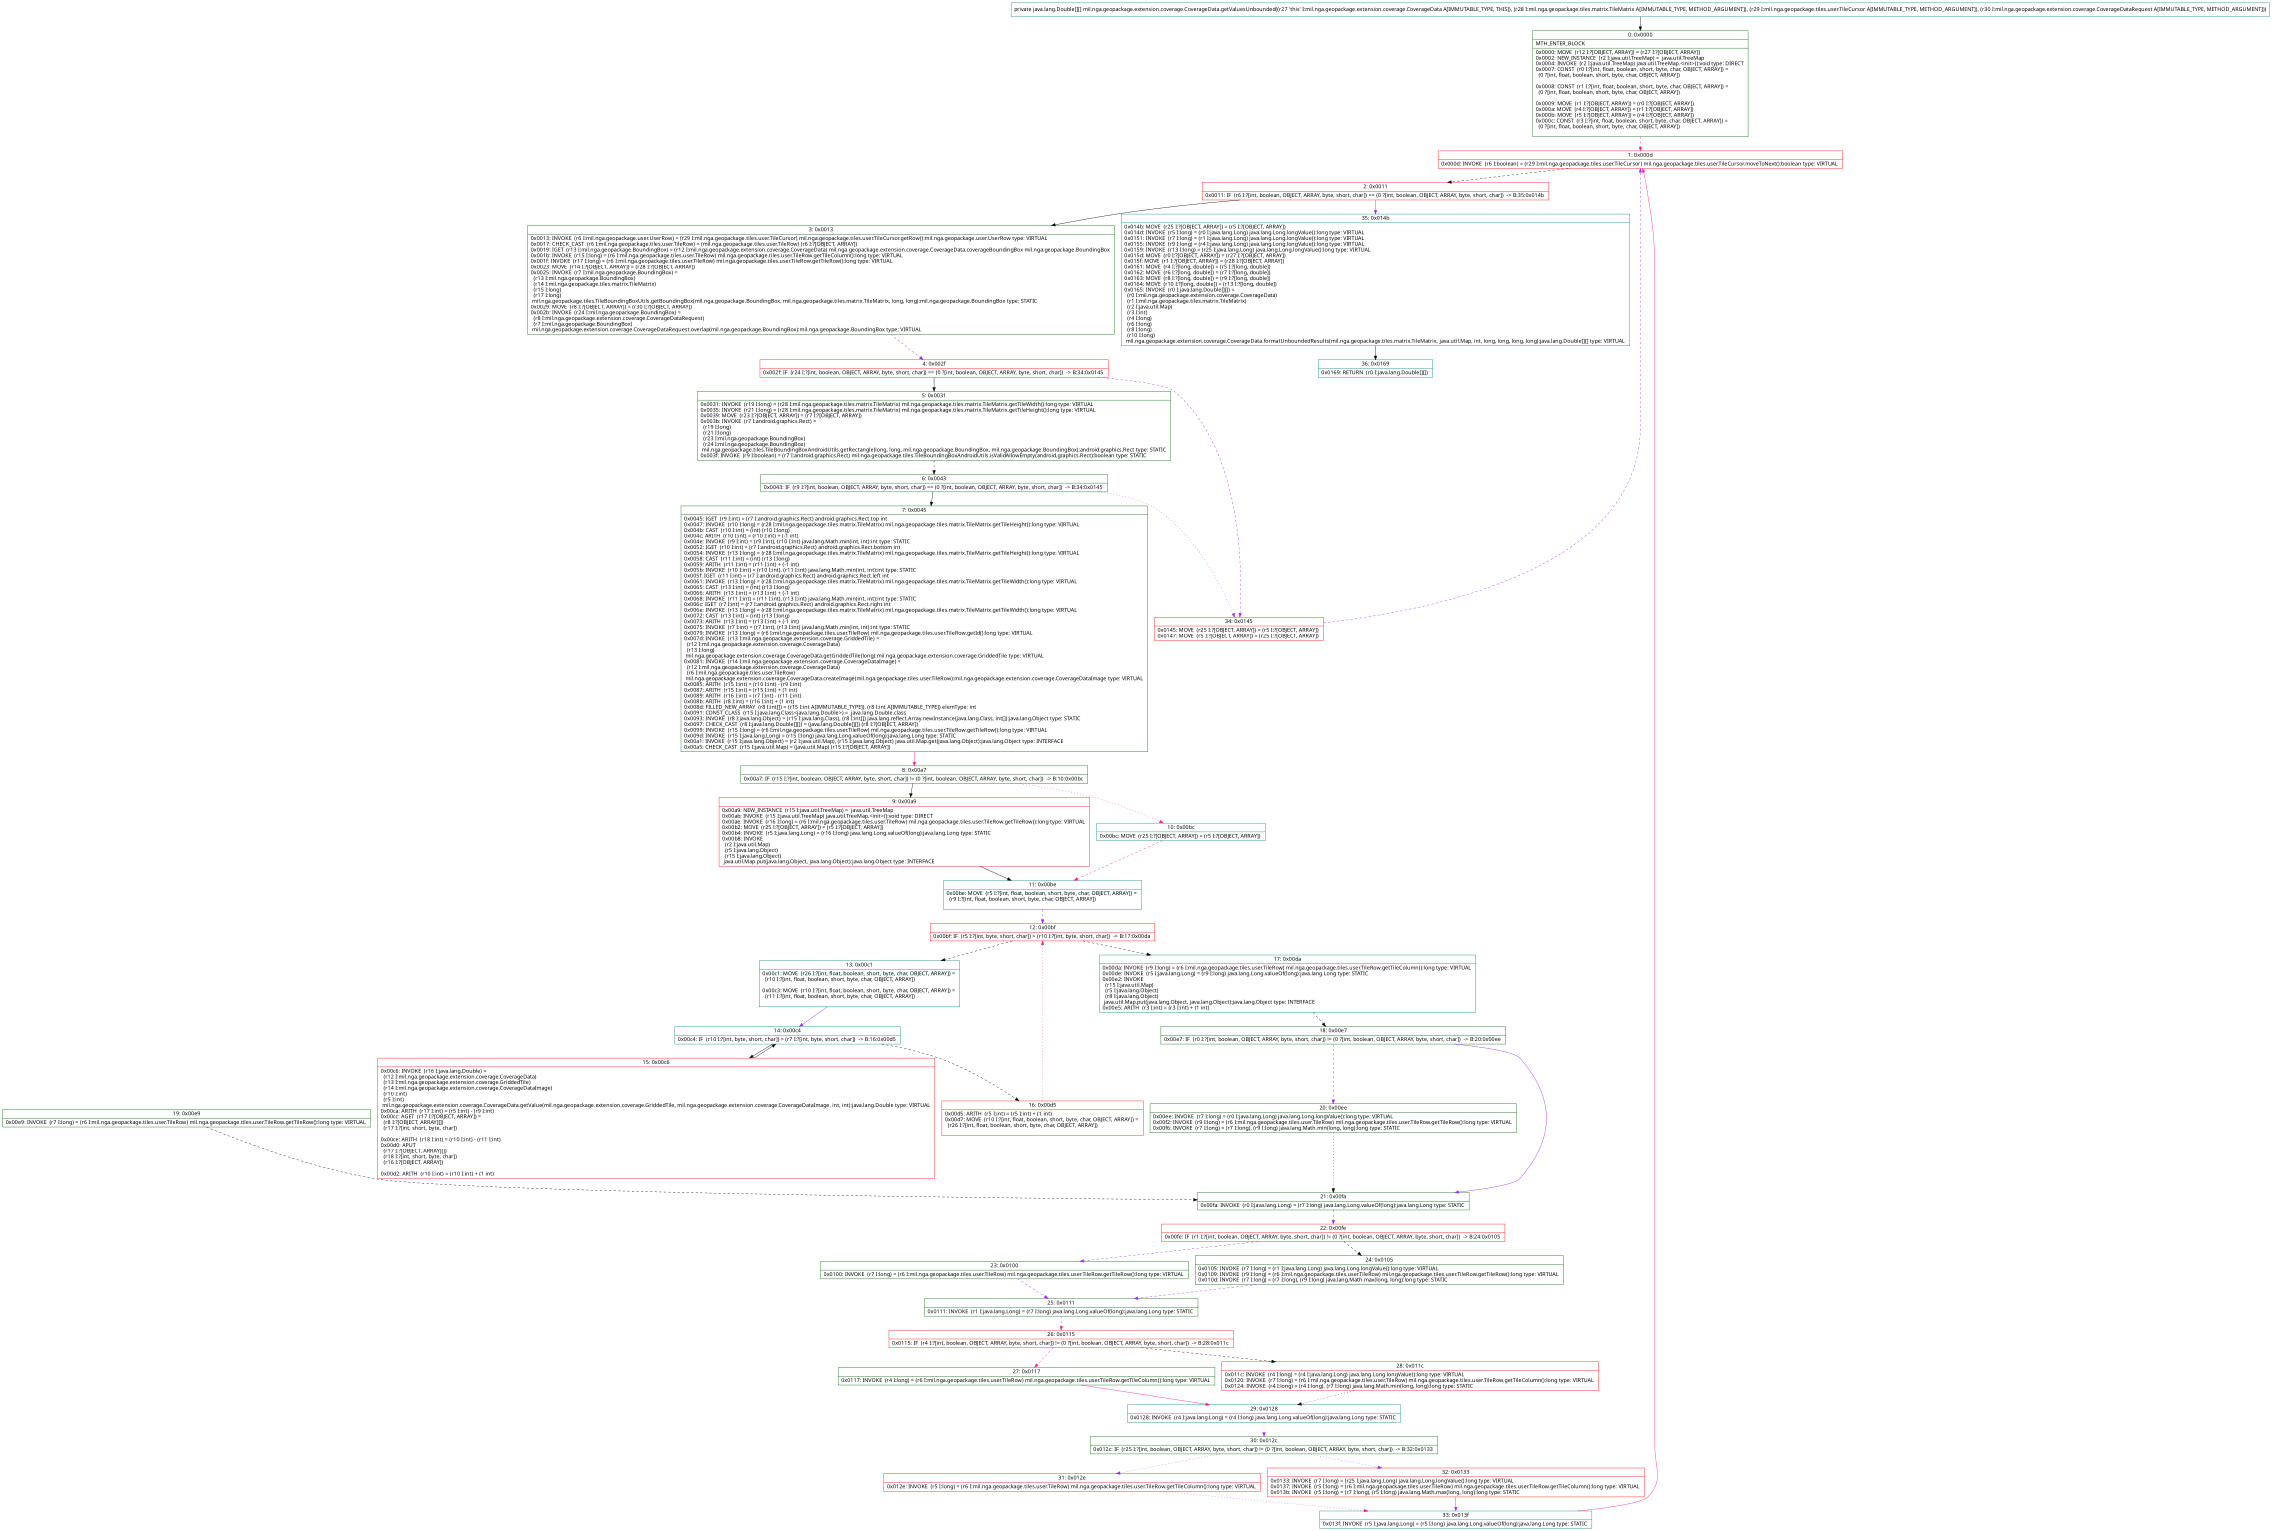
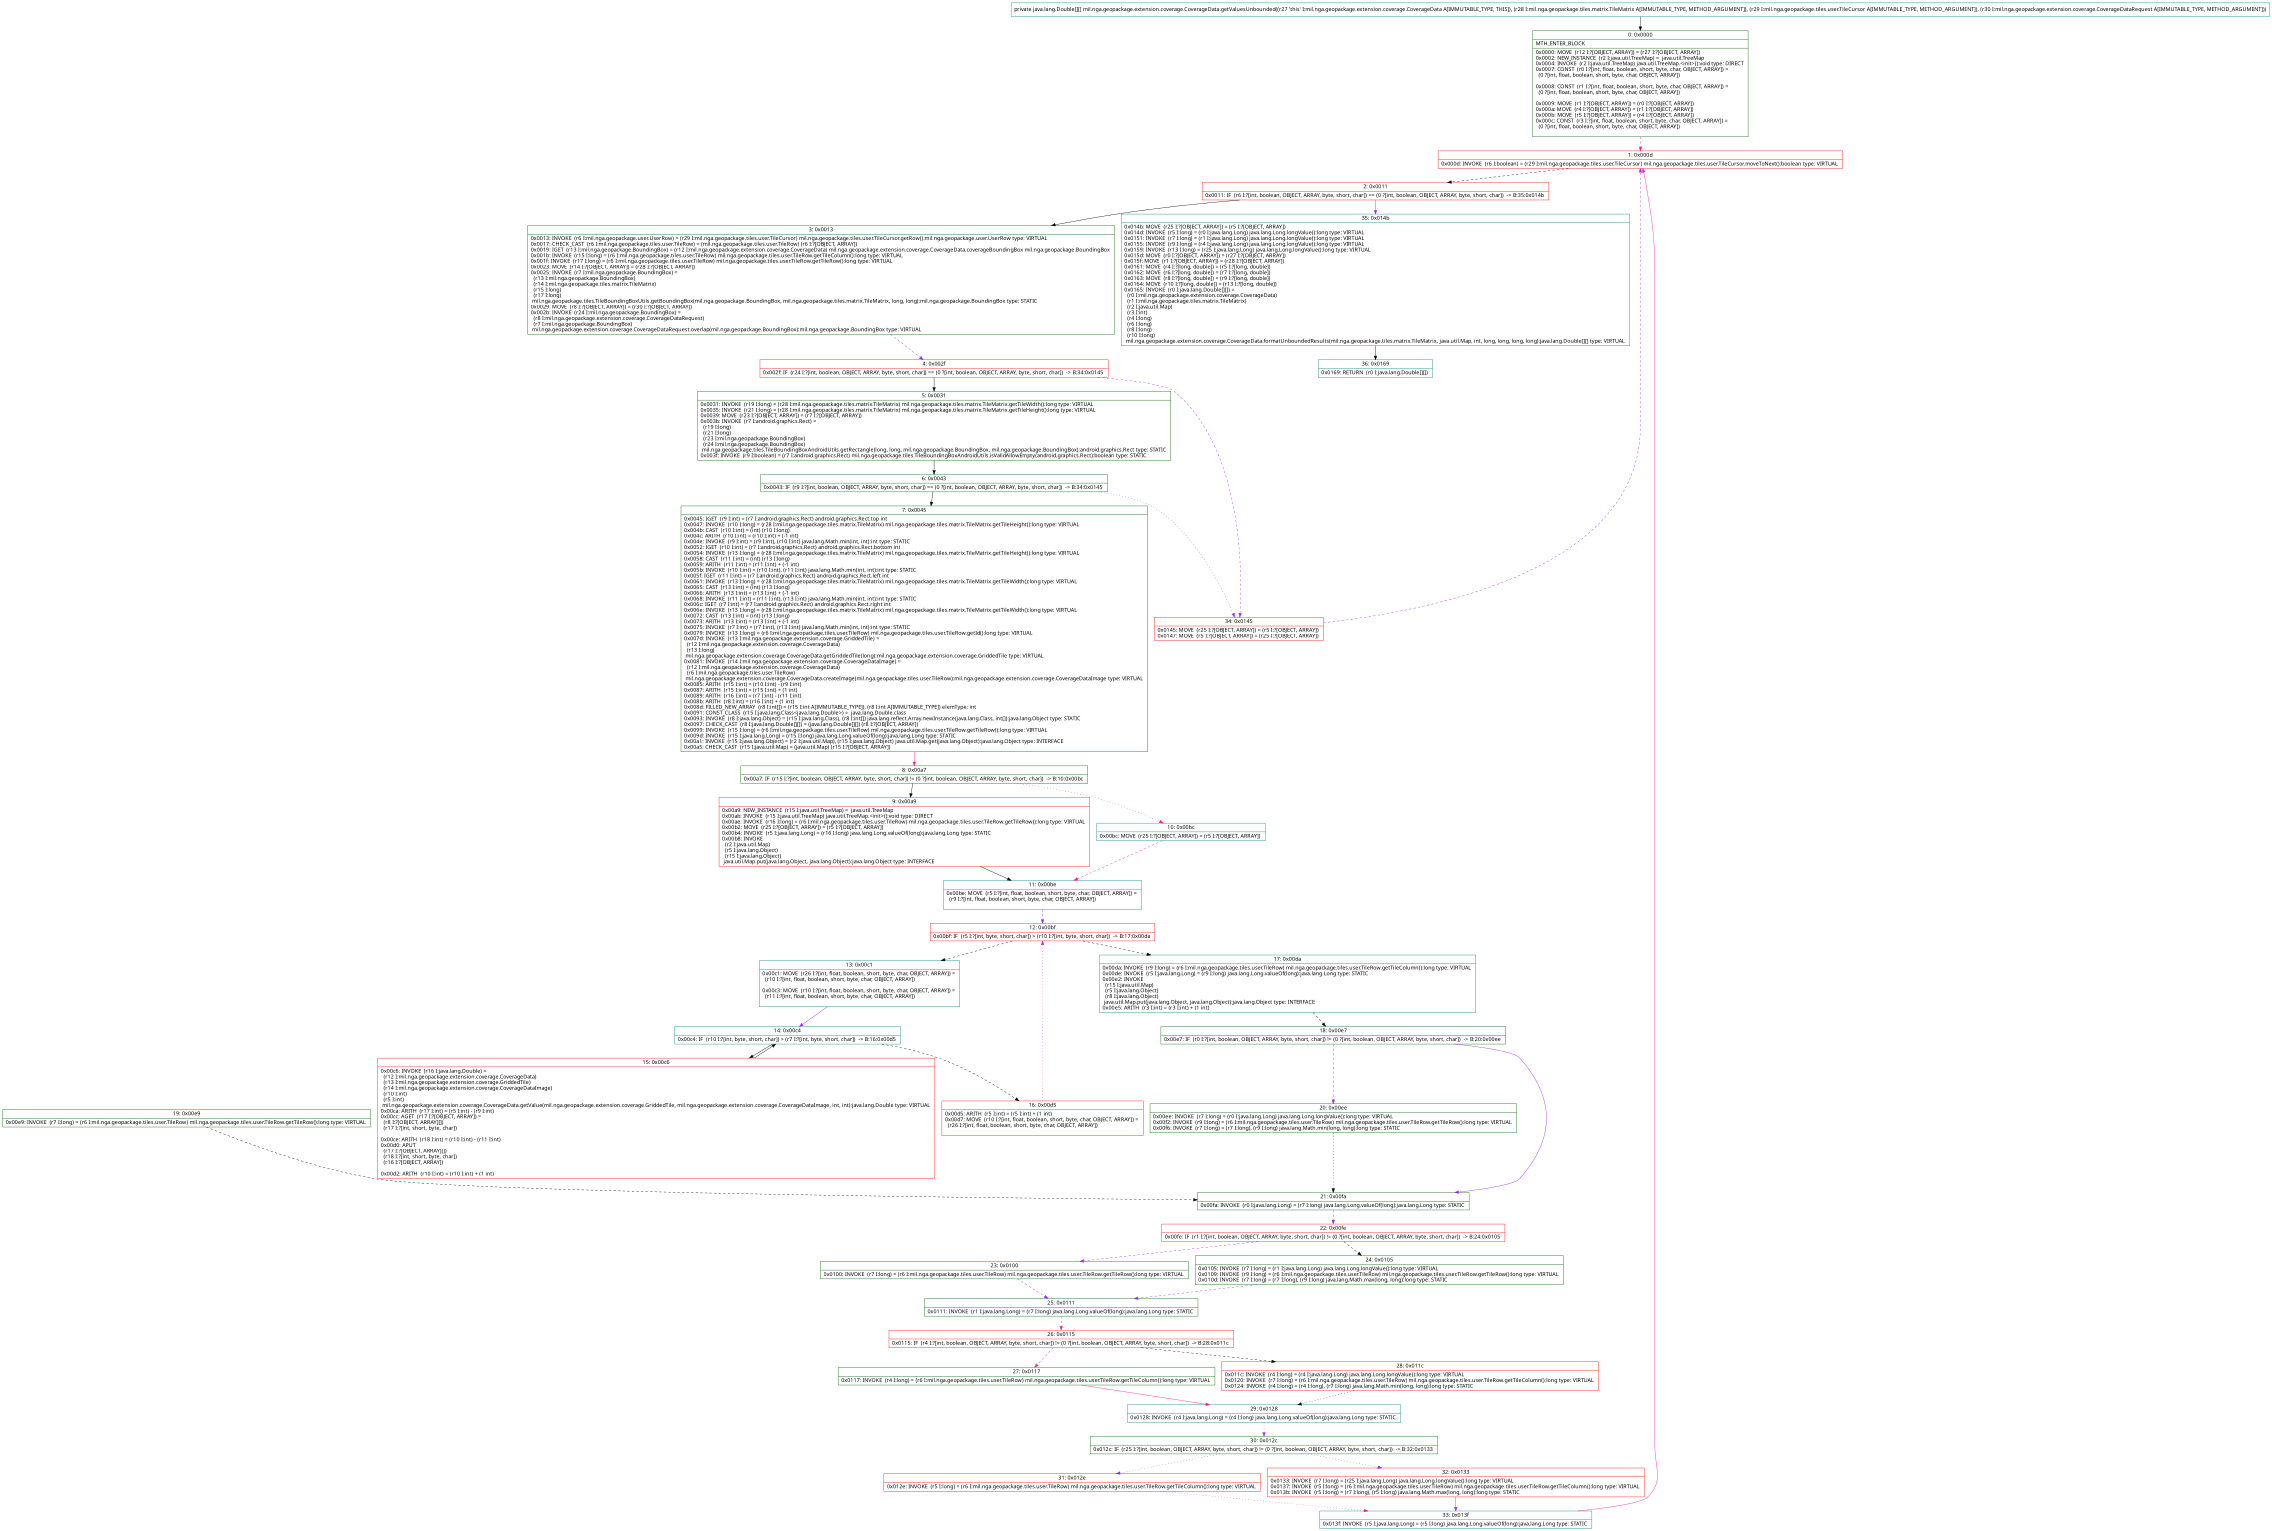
edge "5: 0x0031" -> "6: 0x0043": style dashed -> solid
